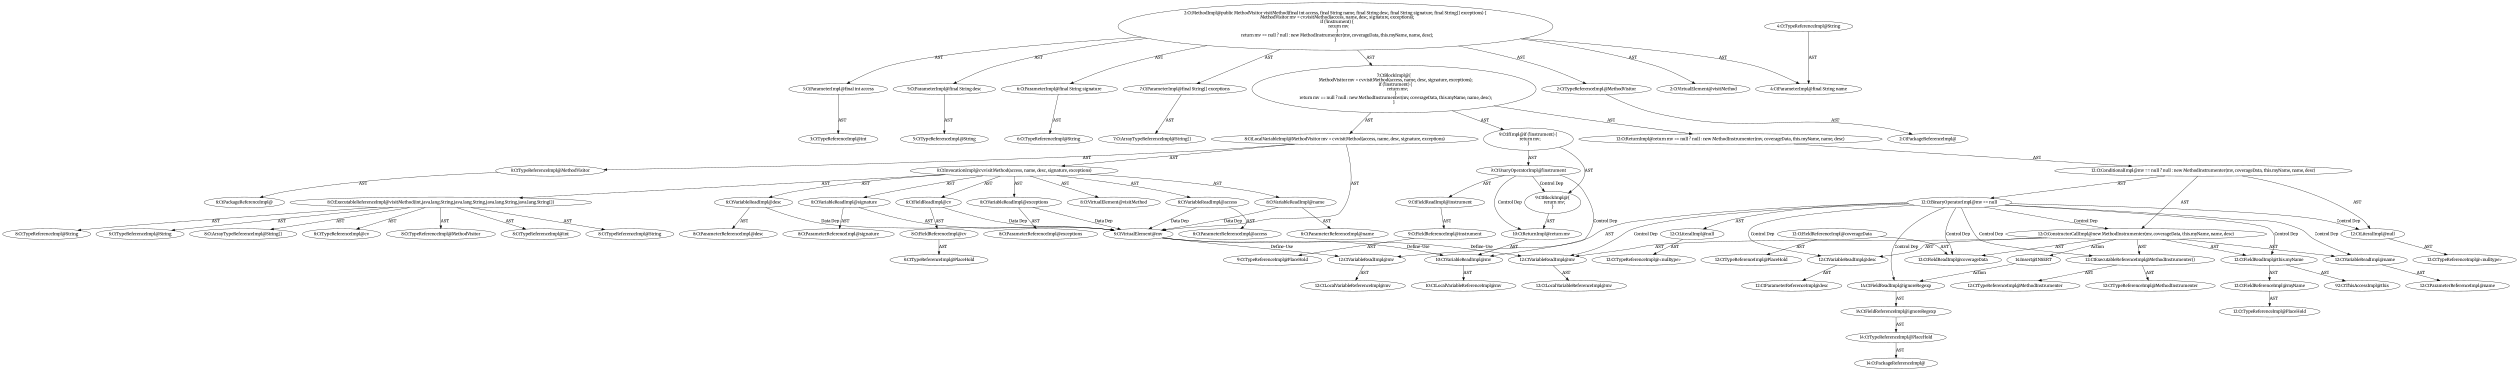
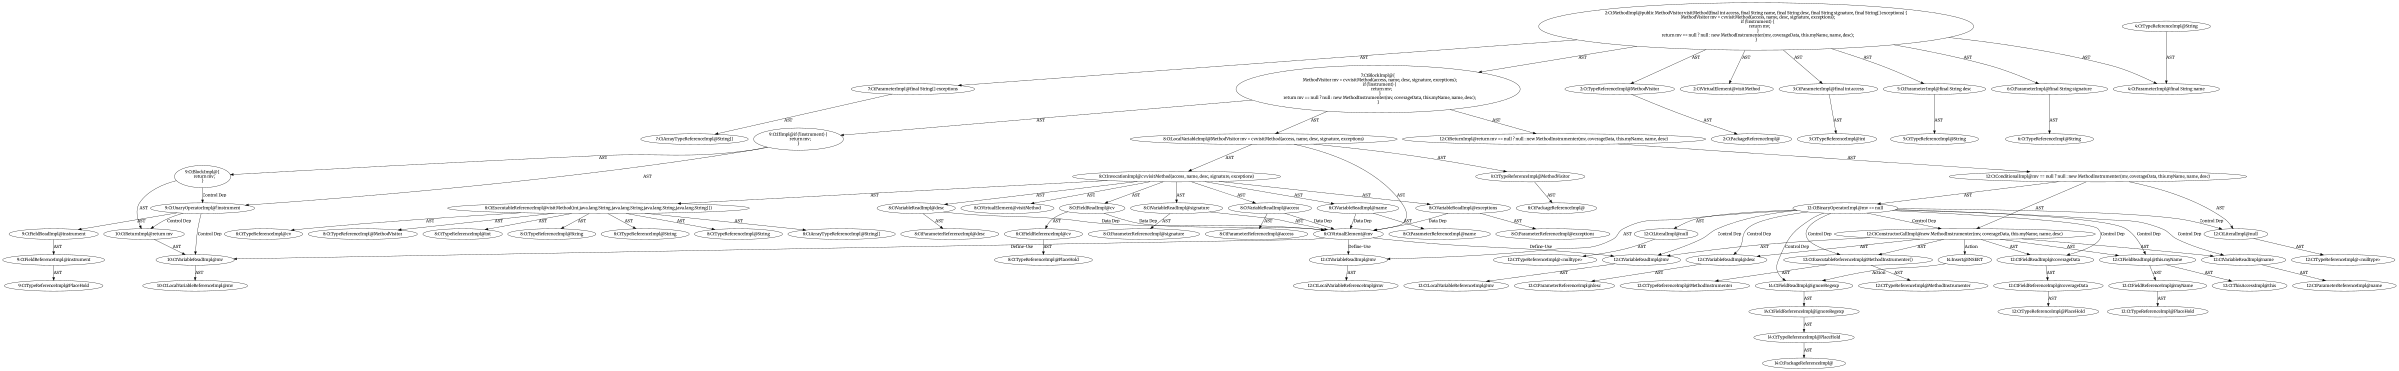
edge "9:CtUnaryOperatorImpl@!instrument" -> "9:CtBlockImpl@{ return mv; }": reversed
edge "12:CtFieldReferenceImpl@coverageData" -> "12:CtFieldReadImpl@coverageData": reversed
node "92:CtThisAccessImpl@this": label "92:CtThisAccessImpl@this" -> "12:CtThisAccessImpl@this"
